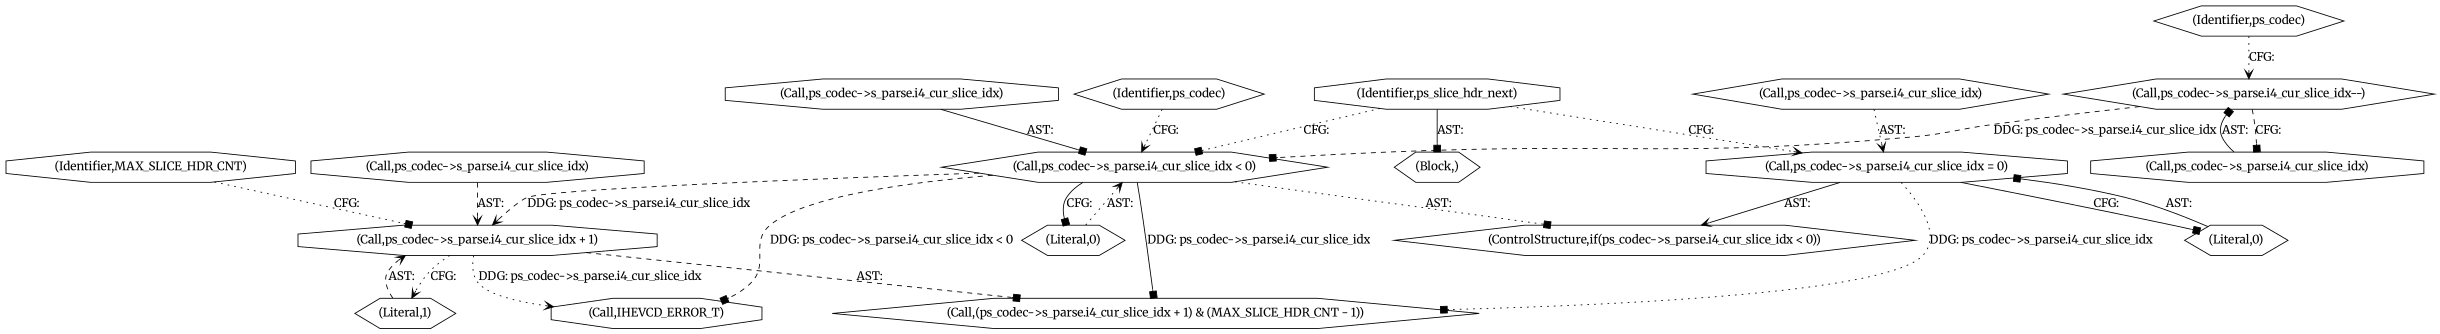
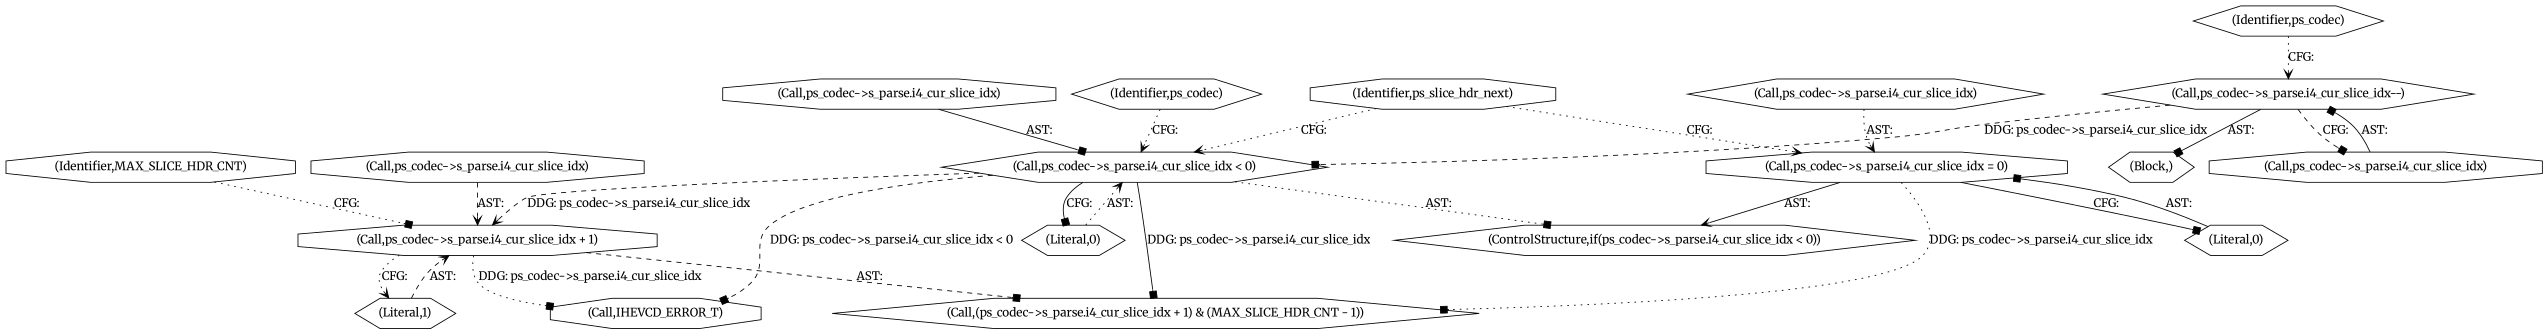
edge "(Identifier,ps_slice_hdr_next)" -> "(Block,)": now "(Call,ps_codec->s_parse.i4_cur_slice_idx--)" -> "(Block,)"
edge "(Identifier,ps_slice_hdr_next)" -> "(Call,ps_codec->s_parse.i4_cur_slice_idx < 0)": arrowhead box -> vee
edge "(Call,ps_codec->s_parse.i4_cur_slice_idx + 1)" -> "(Call,IHEVCD_ERROR_T)": arrowhead vee -> box
